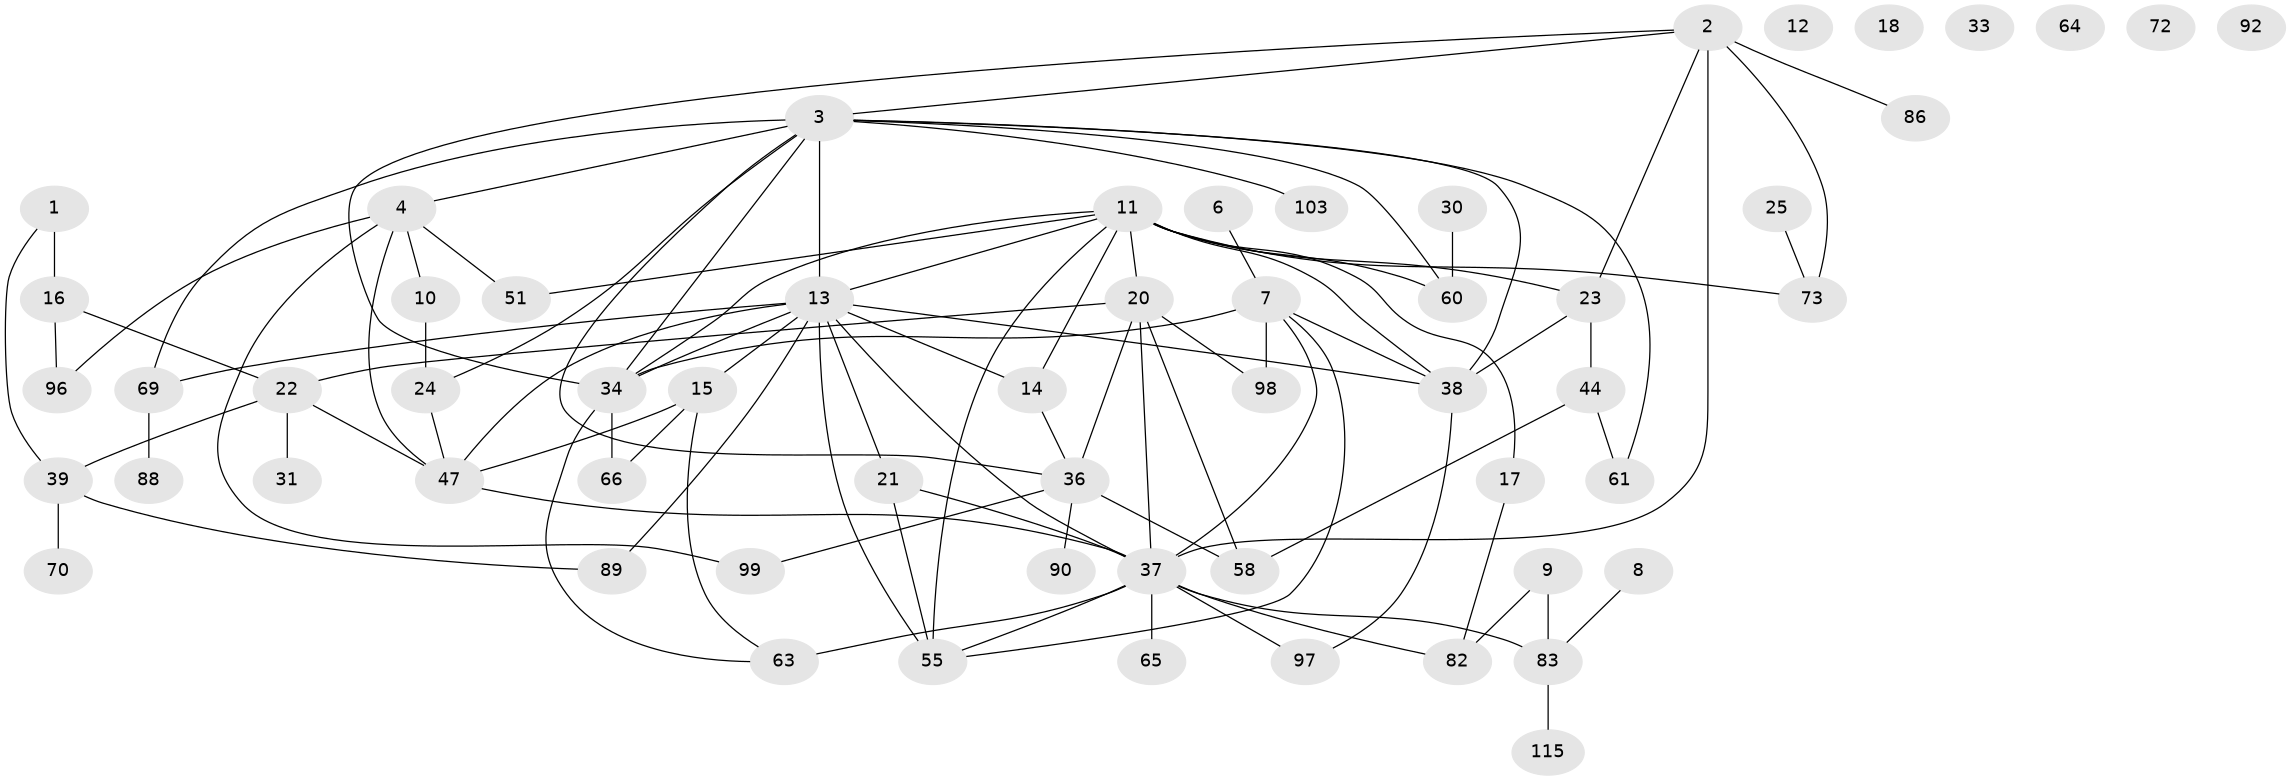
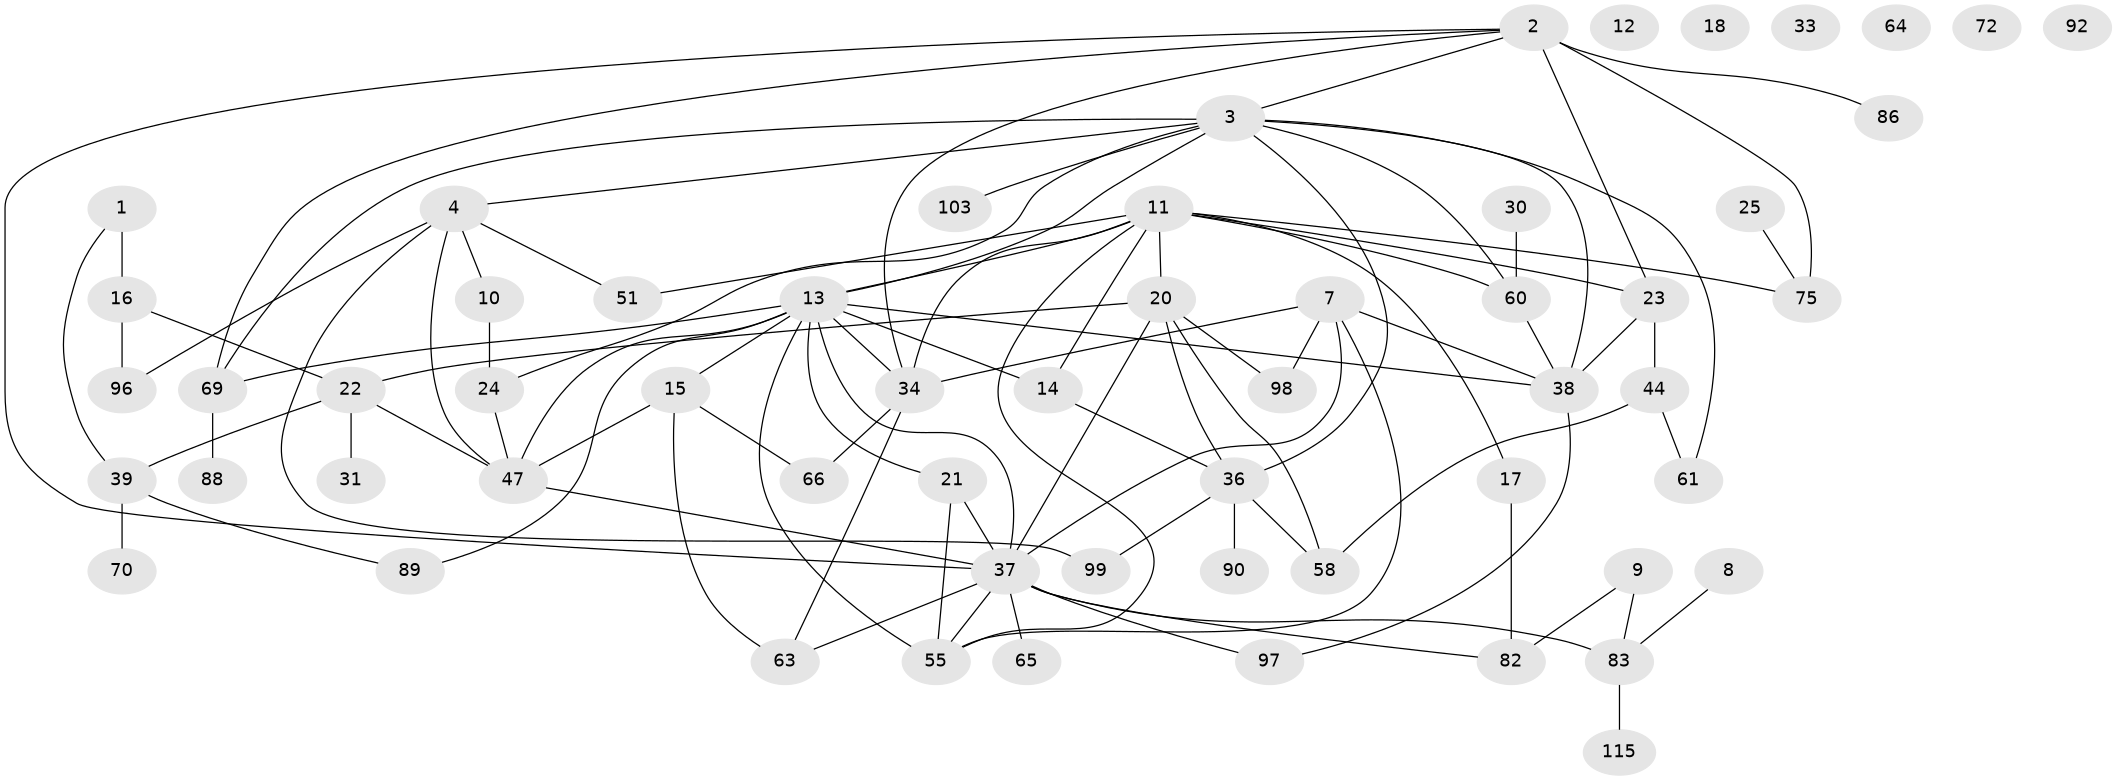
edge "2" -- "69": added
node "6": removed
edge "3" -- "34": removed
edge "11" -- "38": now "60" -- "38"
node "73": label "73" -> "75"
